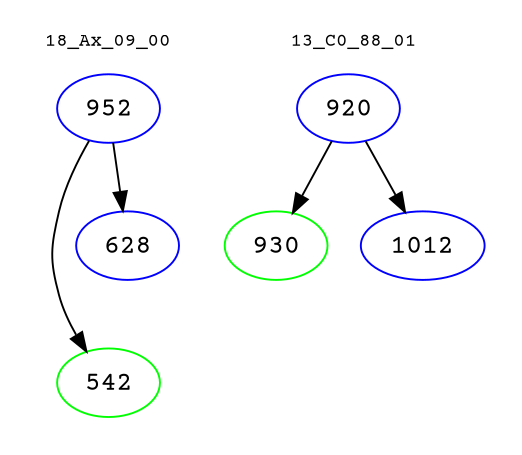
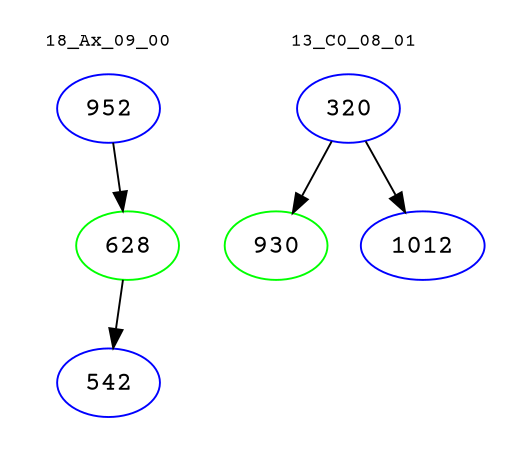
cluster "13_C0_88_01": label "13_C0_88_01" -> "13_C0_08_01"
node "920": label "920" -> "320"
edge "952" -> "542": now "628" -> "542"
node "628": color blue -> green
node "542": color green -> blue
